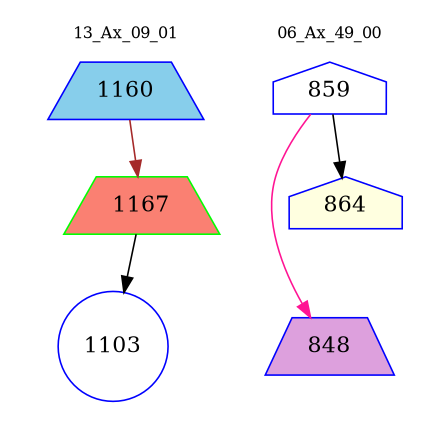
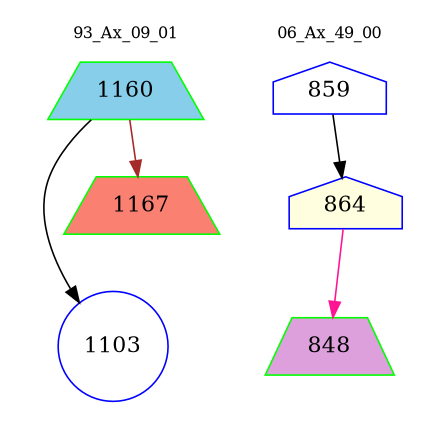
cluster "13_Ax_09_01": label "13_Ax_09_01" -> "93_Ax_09_01"
node "1160": color blue -> green
edge "859" -> "848": now "864" -> "848"
edge "1167" -> "1103": now "1160" -> "1103"
node "848": color blue -> green
